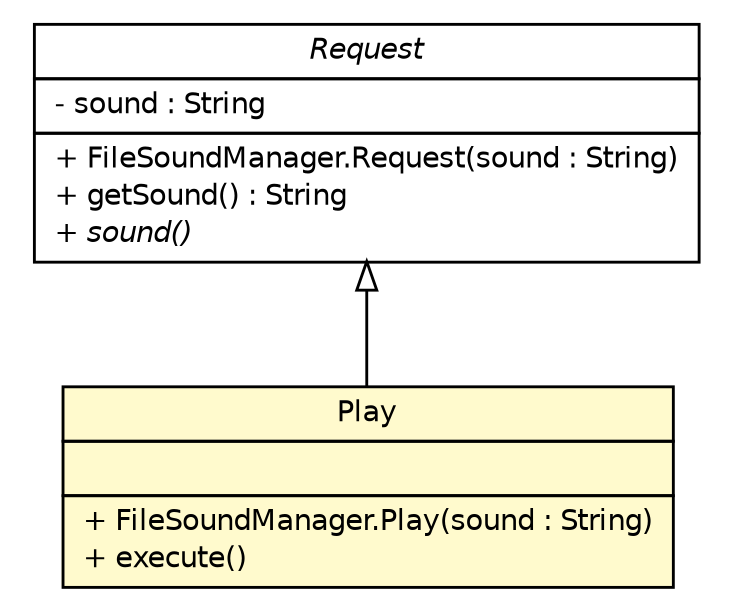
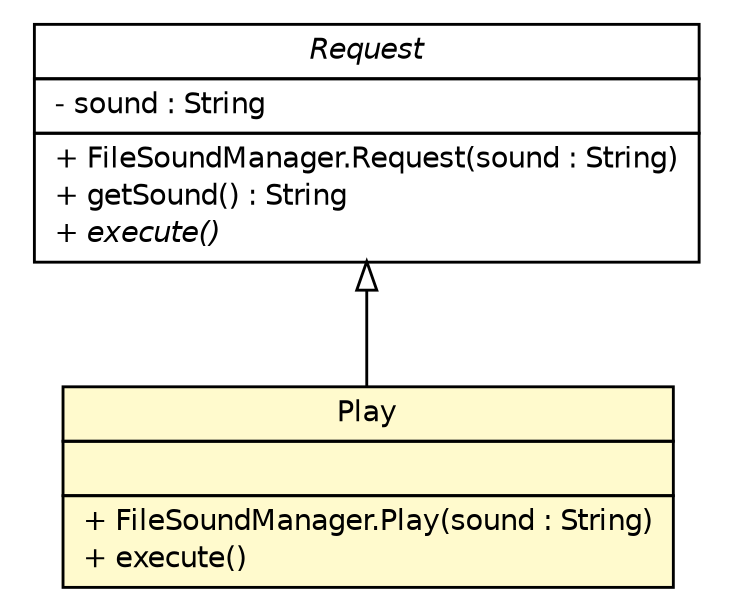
node "Request": text "+ sound()" -> "+ execute()"
